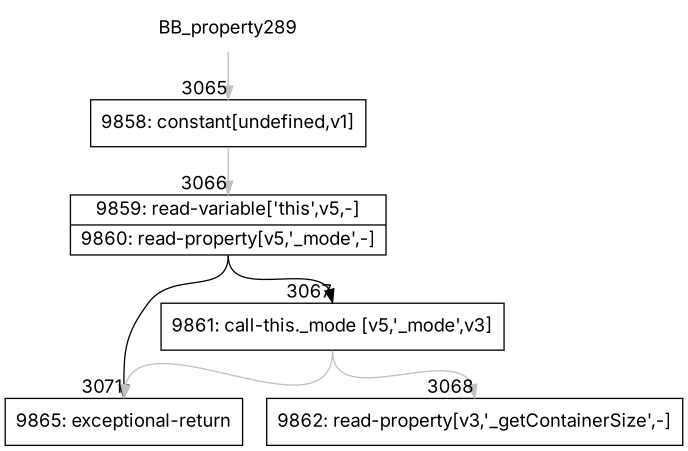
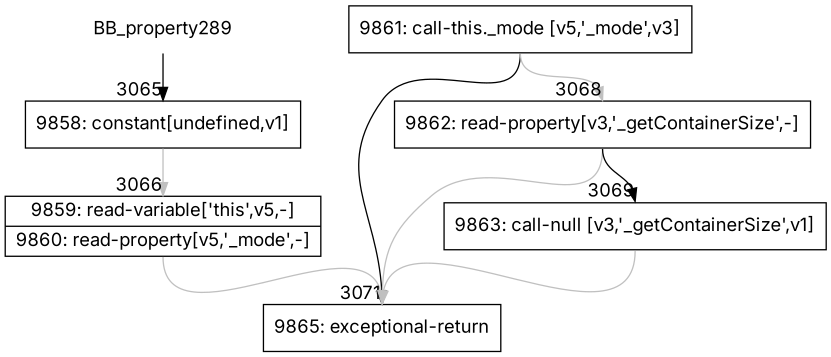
edge "BB_property289" -> "9858: constant[undefined,v1]": color gray -> black
edge "9862: read-property[v3,'_getContainerSize',-]" -> "9865: exceptional-return": added
node "9863: call-null [v3,'_getContainerSize',v1]": added
edge "9859: read-variable['this',v5,-]" -> "9861: call-this._mode [v5,'_mode',v3]": removed
edge "9859: read-variable['this',v5,-]" -> "9865: exceptional-return": color black -> gray
edge "9861: call-this._mode [v5,'_mode',v3]" -> "9865: exceptional-return": color gray -> black
